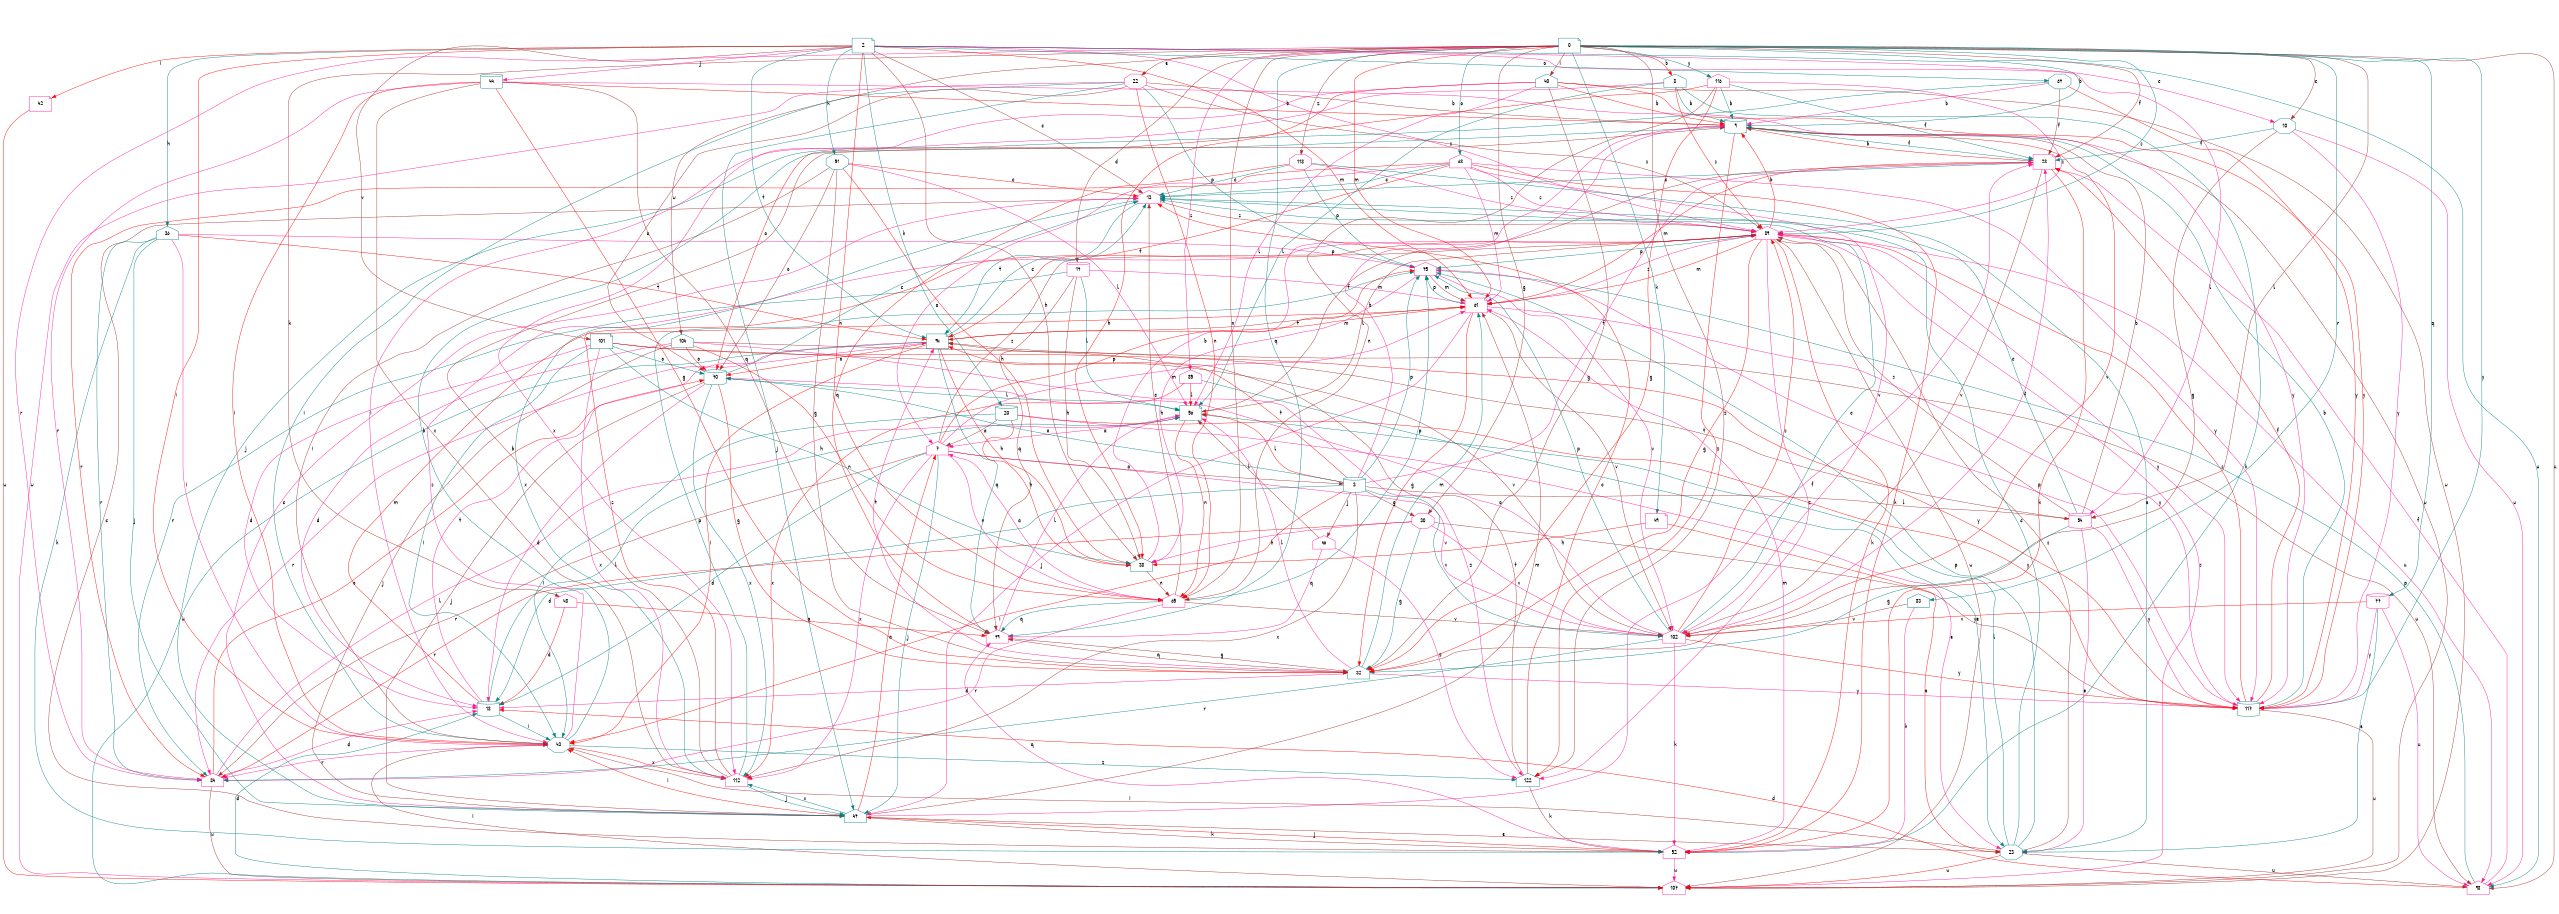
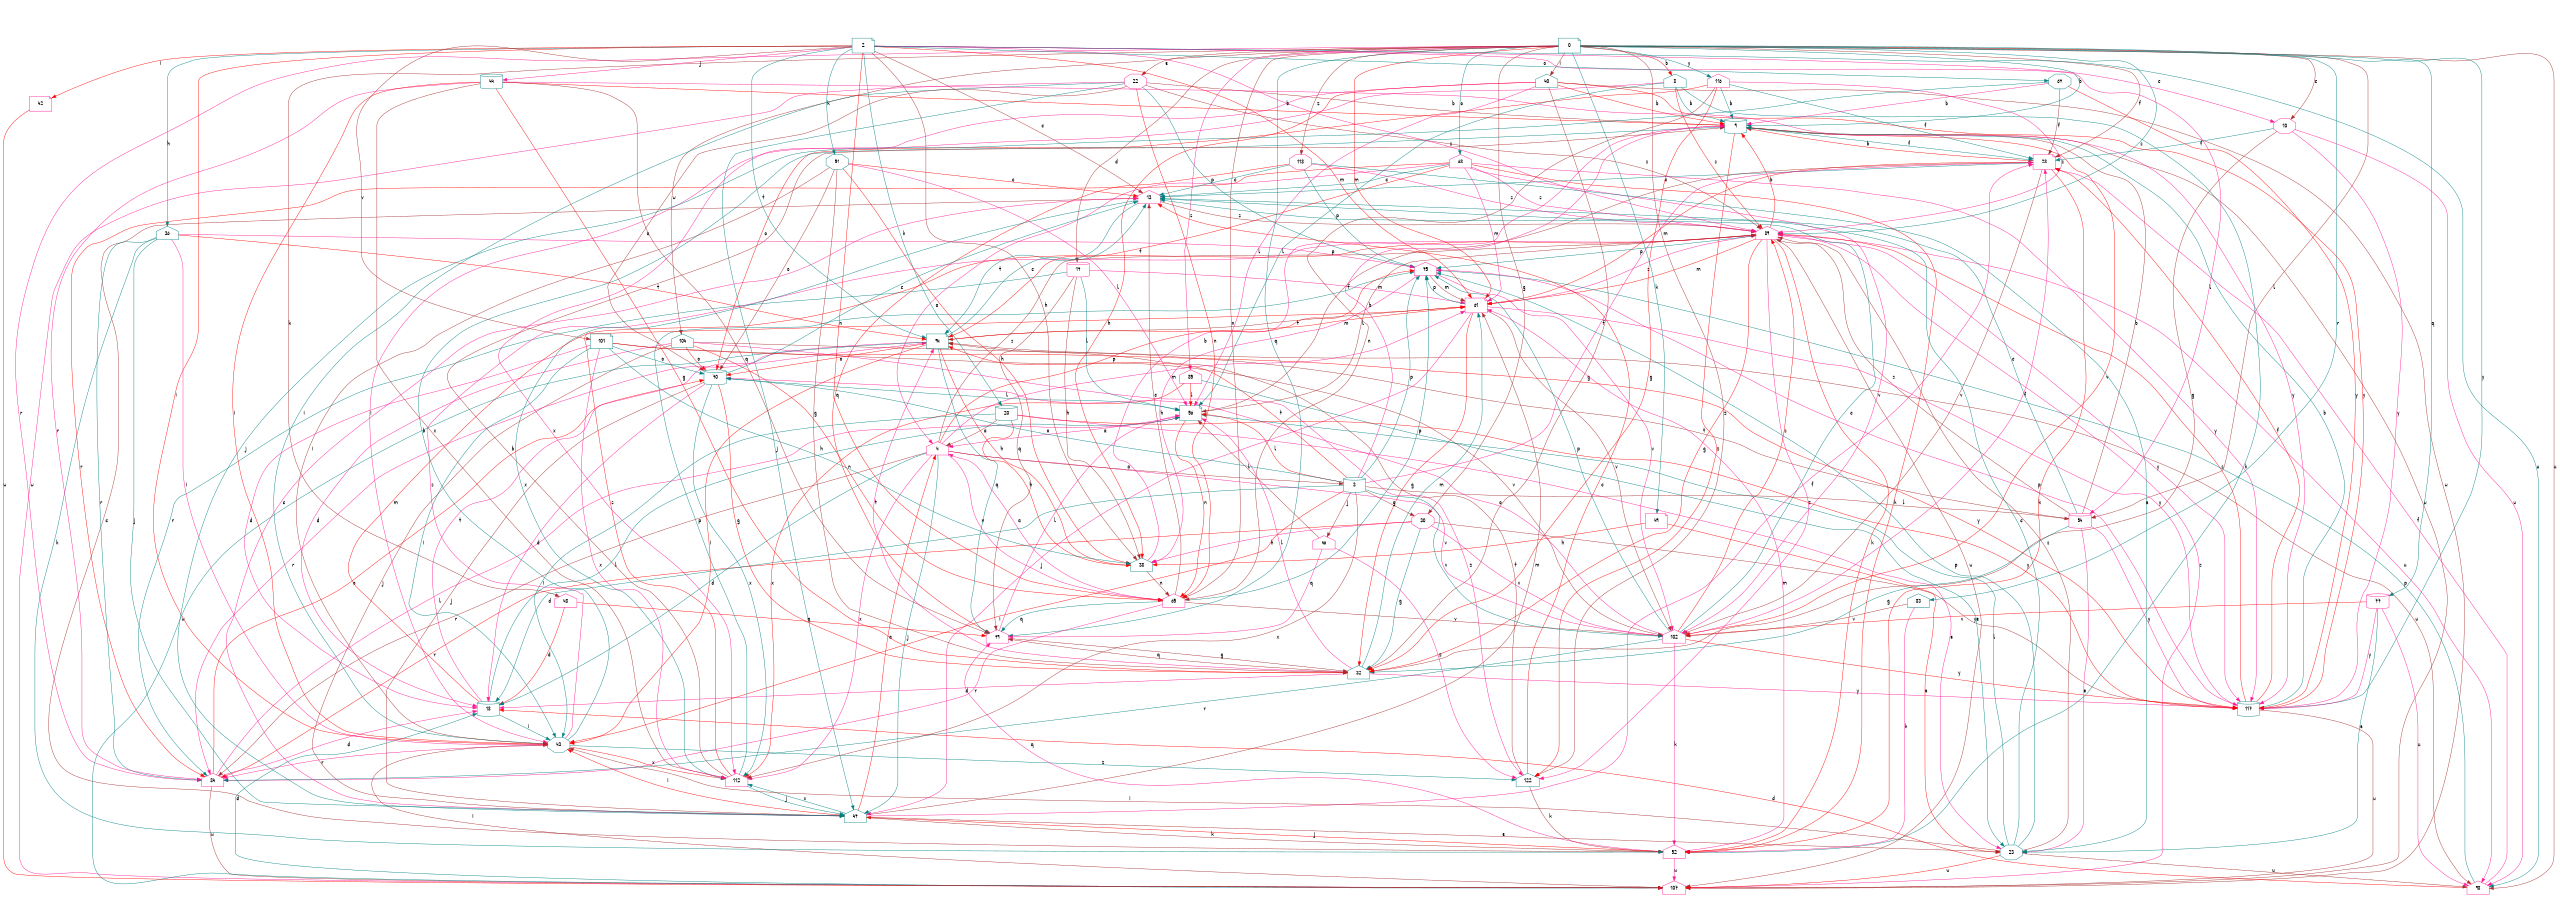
node "10": color teal -> deeppink
node "7": label "7" -> "4"
